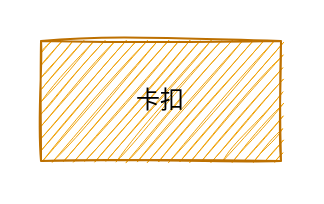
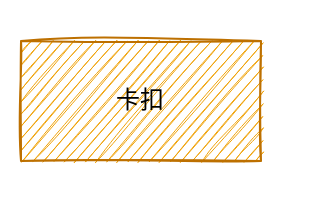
node "卡扣": moved (161, 101) -> (141, 101)
